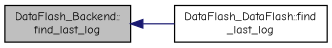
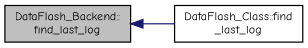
node "DataFlash_DataFlash::find _last_log": label "DataFlash_DataFlash::find _last_log" -> "DataFlash_Class::find _last_log"
